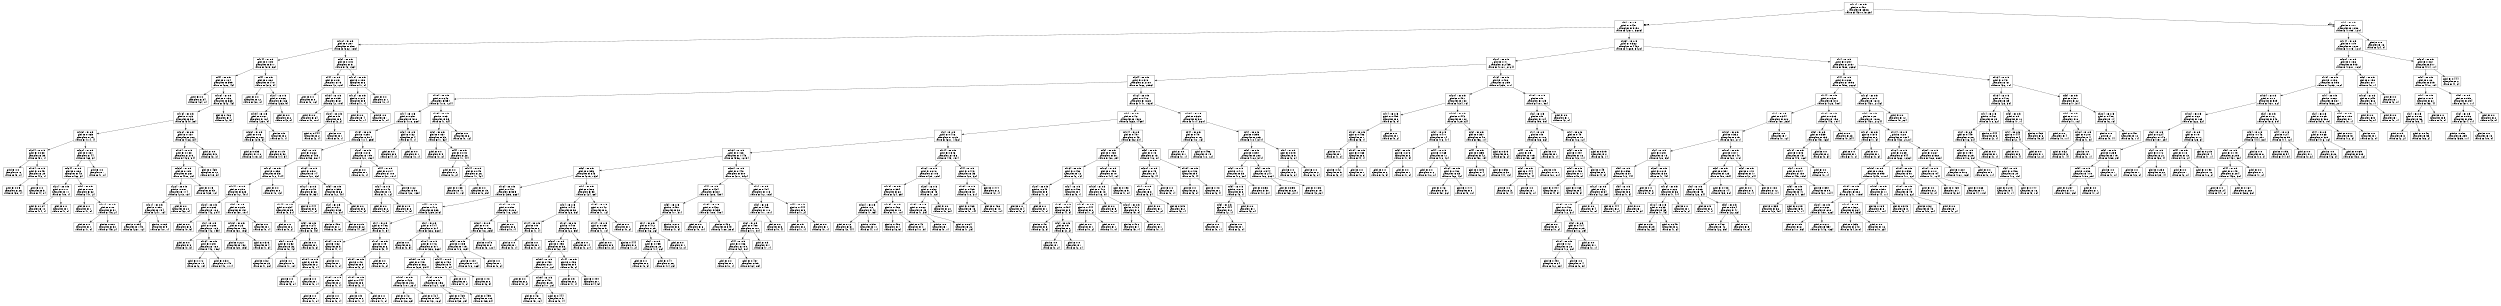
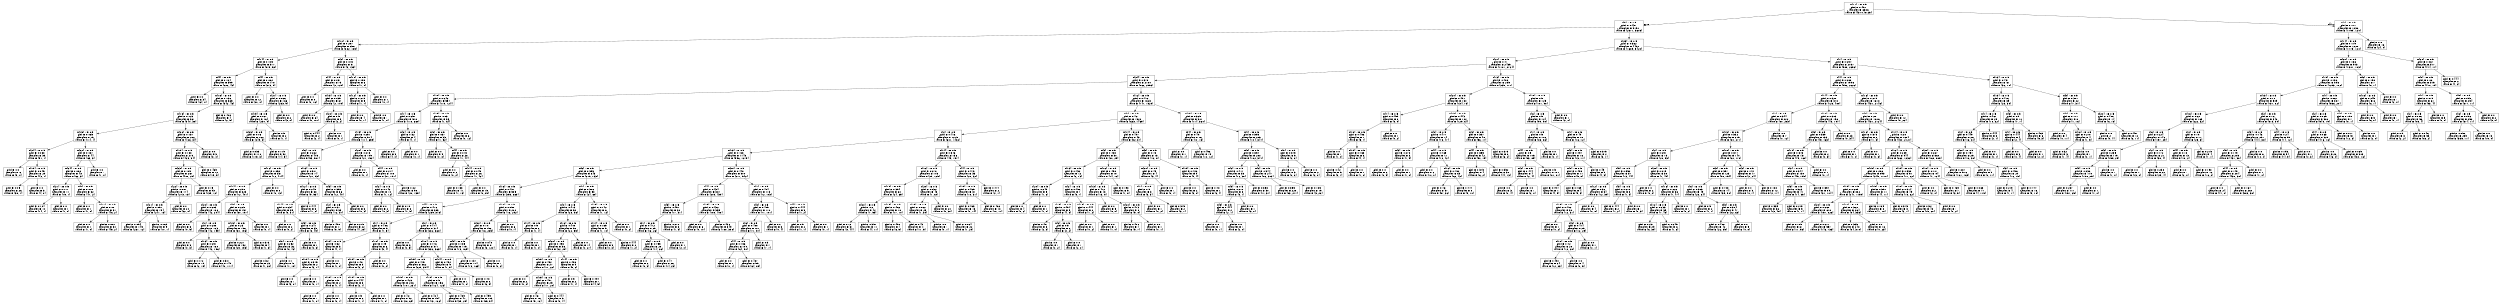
edge "X[2] <= 0.5 gini = 0.065 samples = 380 value = [548, 19]" -> "X[4] <= 0.5 gini = 0.063 samples = 329 value = [476, 16]": added
